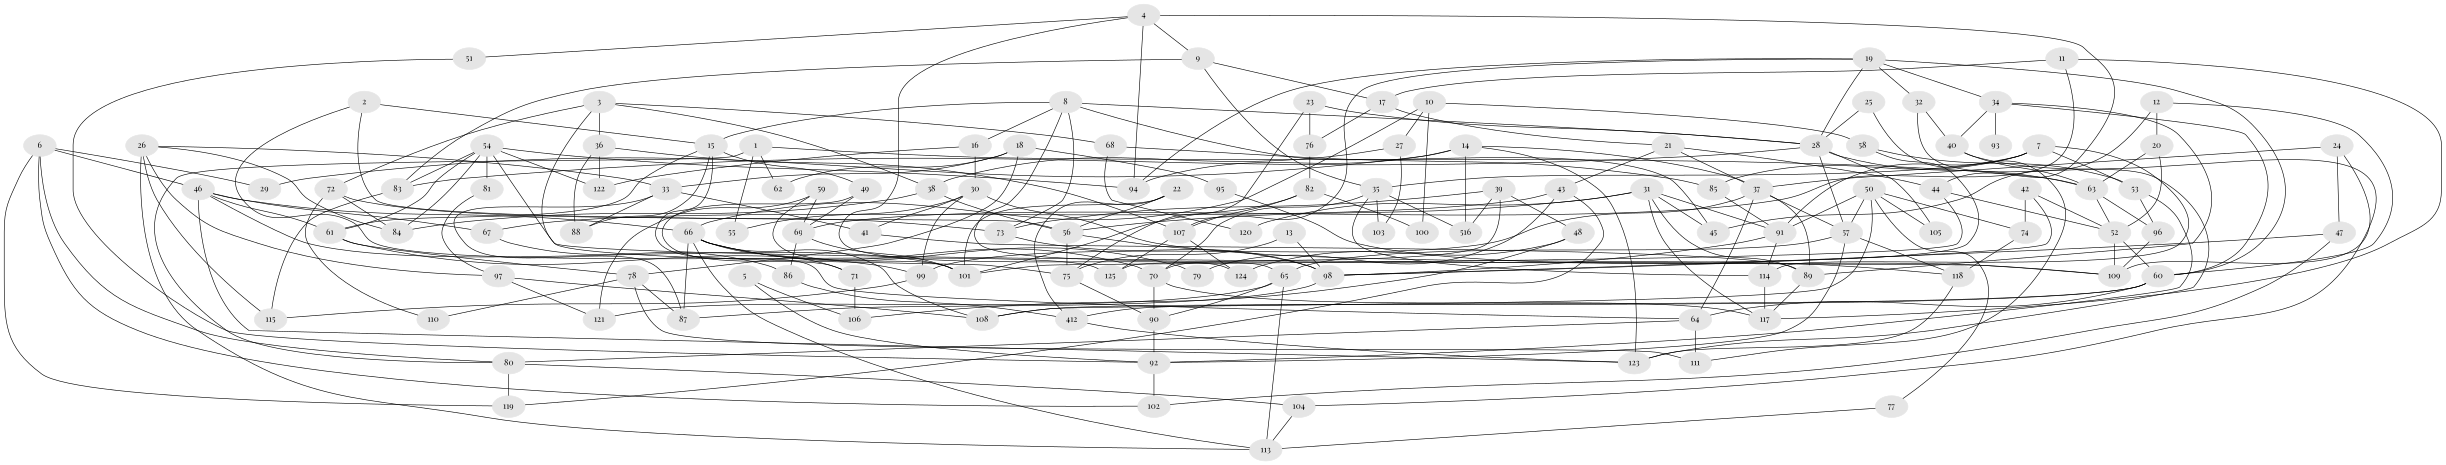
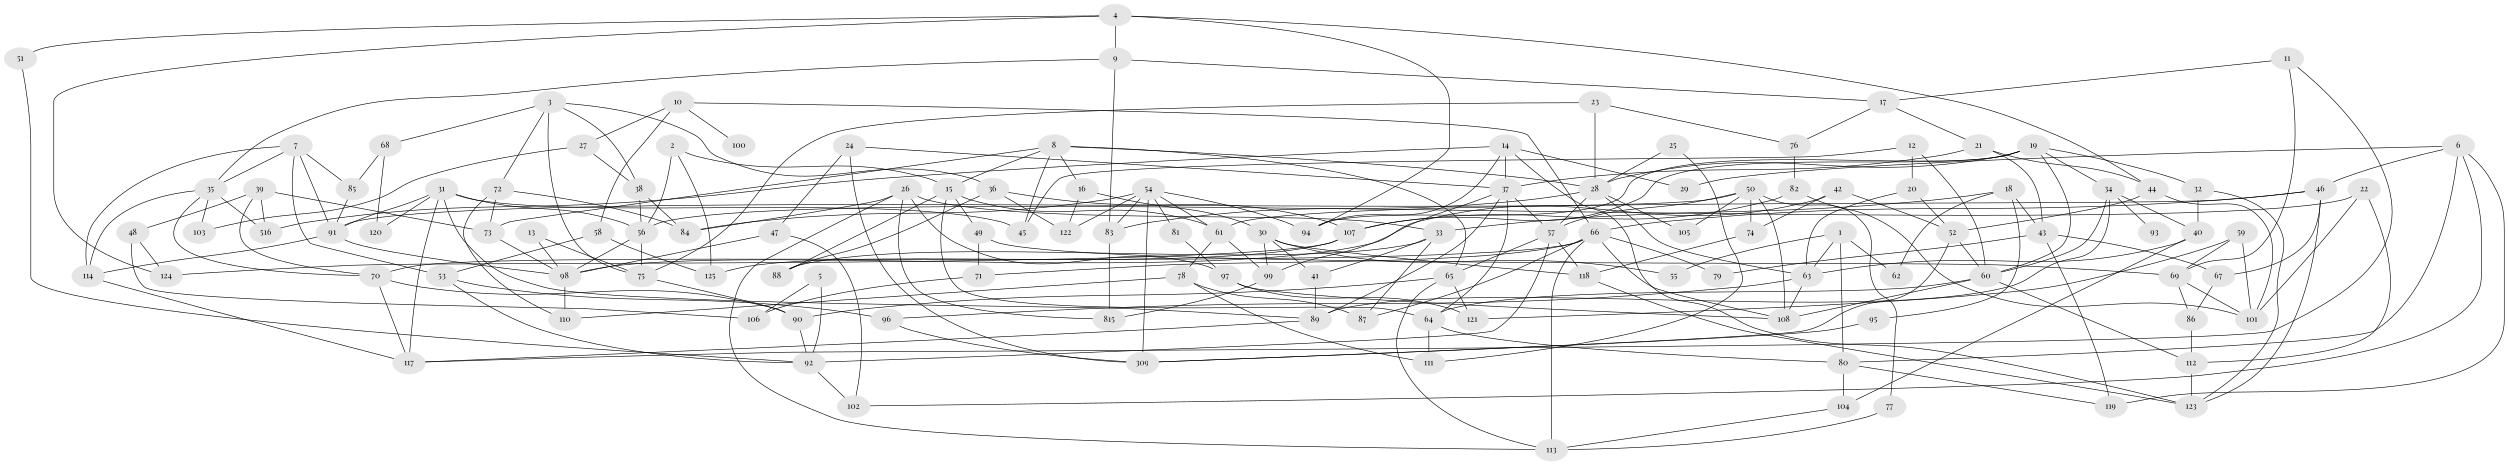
edge "82" -- "100": removed
edge "63" -- "52": now "63" -- "108"
edge "18" -- "78": now "18" -- "43"
edge "46" -- "101": removed
node "109": label "109" -> "309"
edge "98" -- "87": now "98" -- "110"
node "115": label "115" -> "815"
node "412": label "412" -> "112"
